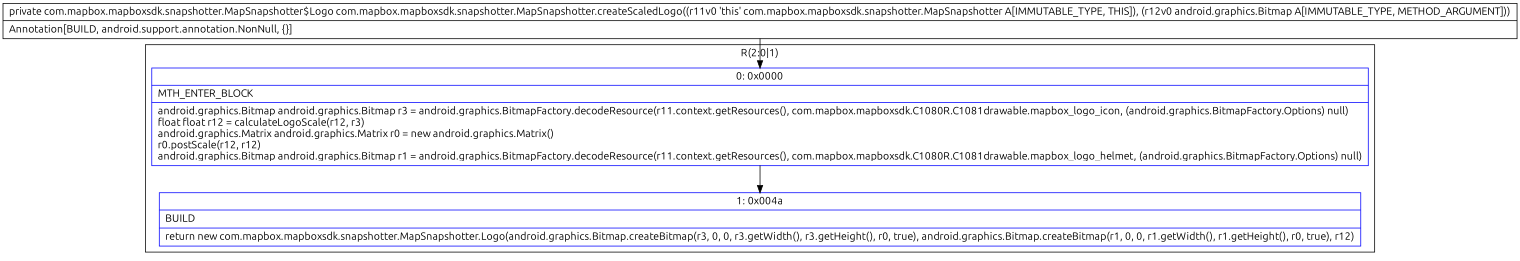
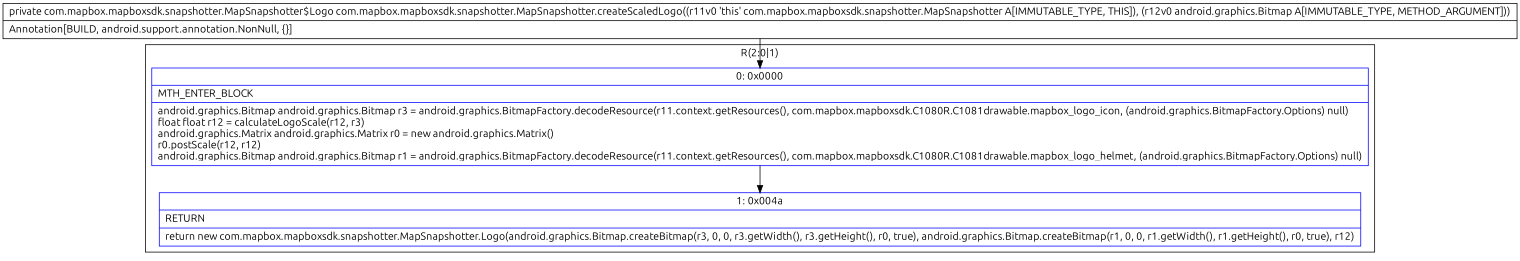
node "1: 0x004a": text "BUILD" -> "RETURN"
